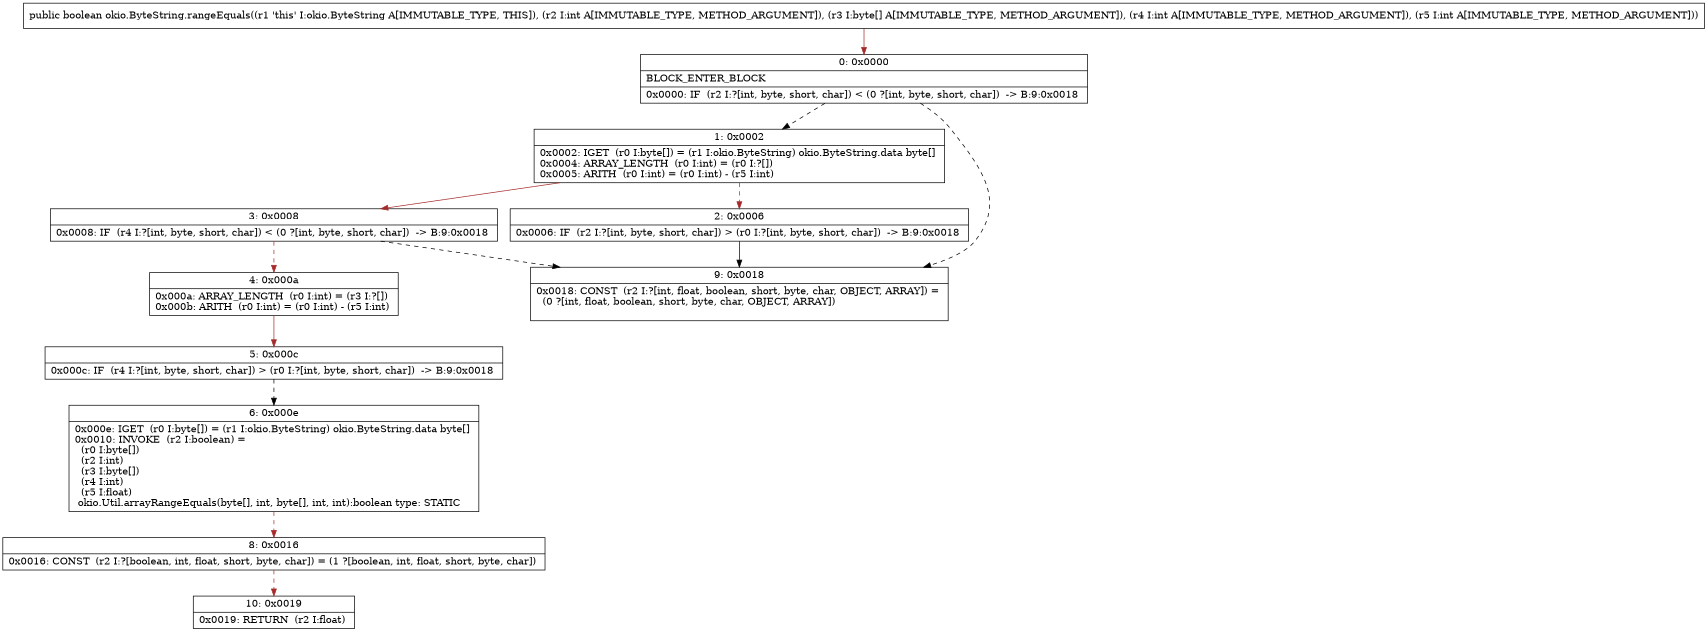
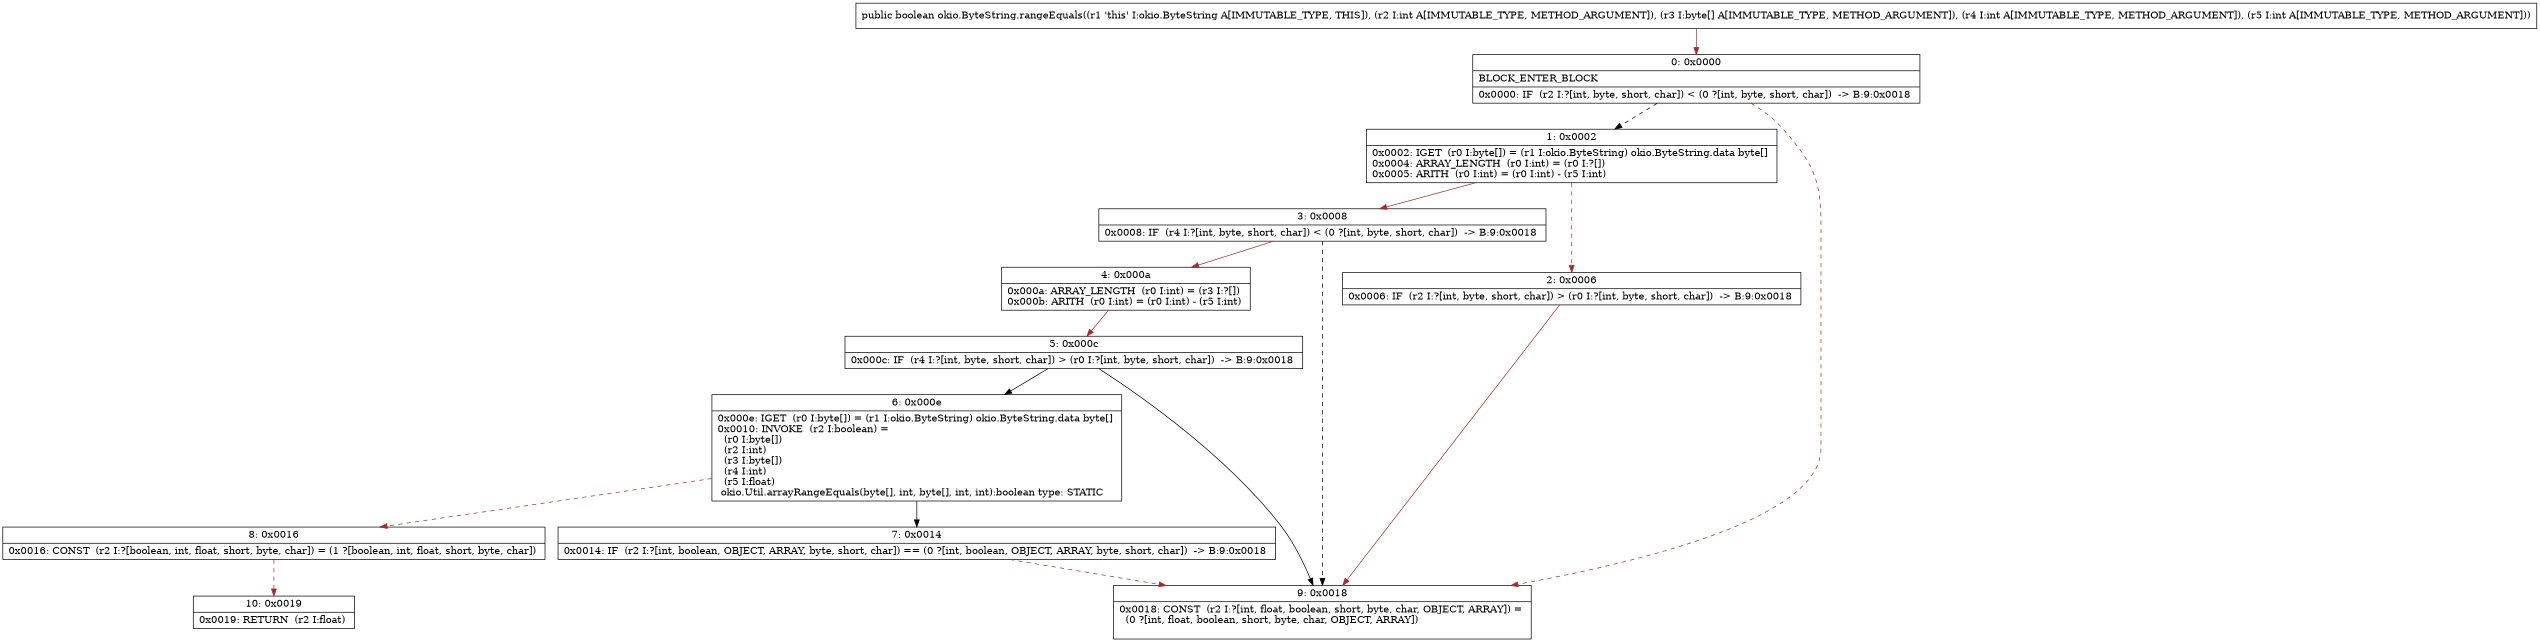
edge "0: 0x0000" -> "9: 0x0018": color black -> brown
edge "2: 0x0006" -> "9: 0x0018": color black -> brown
edge "3: 0x0008" -> "4: 0x000a": style dashed -> solid
edge "5: 0x000c" -> "6: 0x000e": style dashed -> solid
edge "5: 0x000c" -> "9: 0x0018": added
node "7: 0x0014": added
